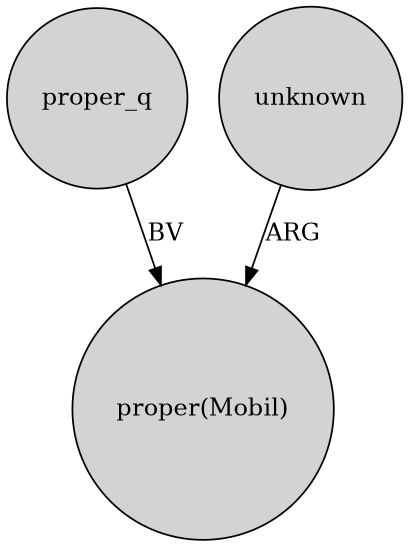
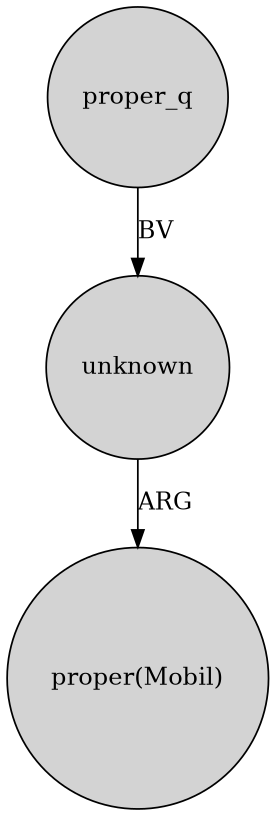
edge "proper_q" -> "proper(Mobil)": now "proper_q" -> "unknown"
